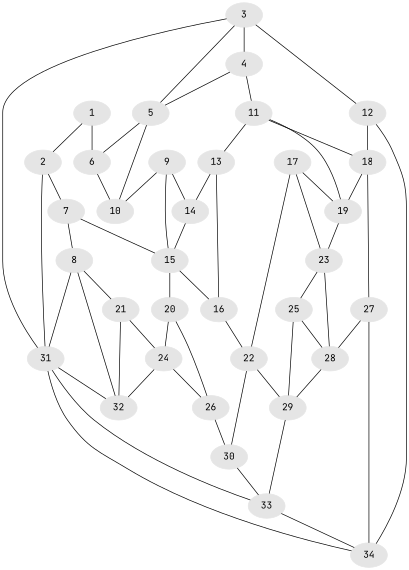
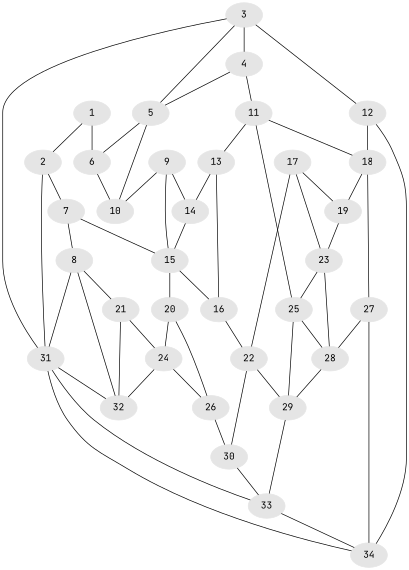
edge "11" -- "19": now "11" -- "25"
